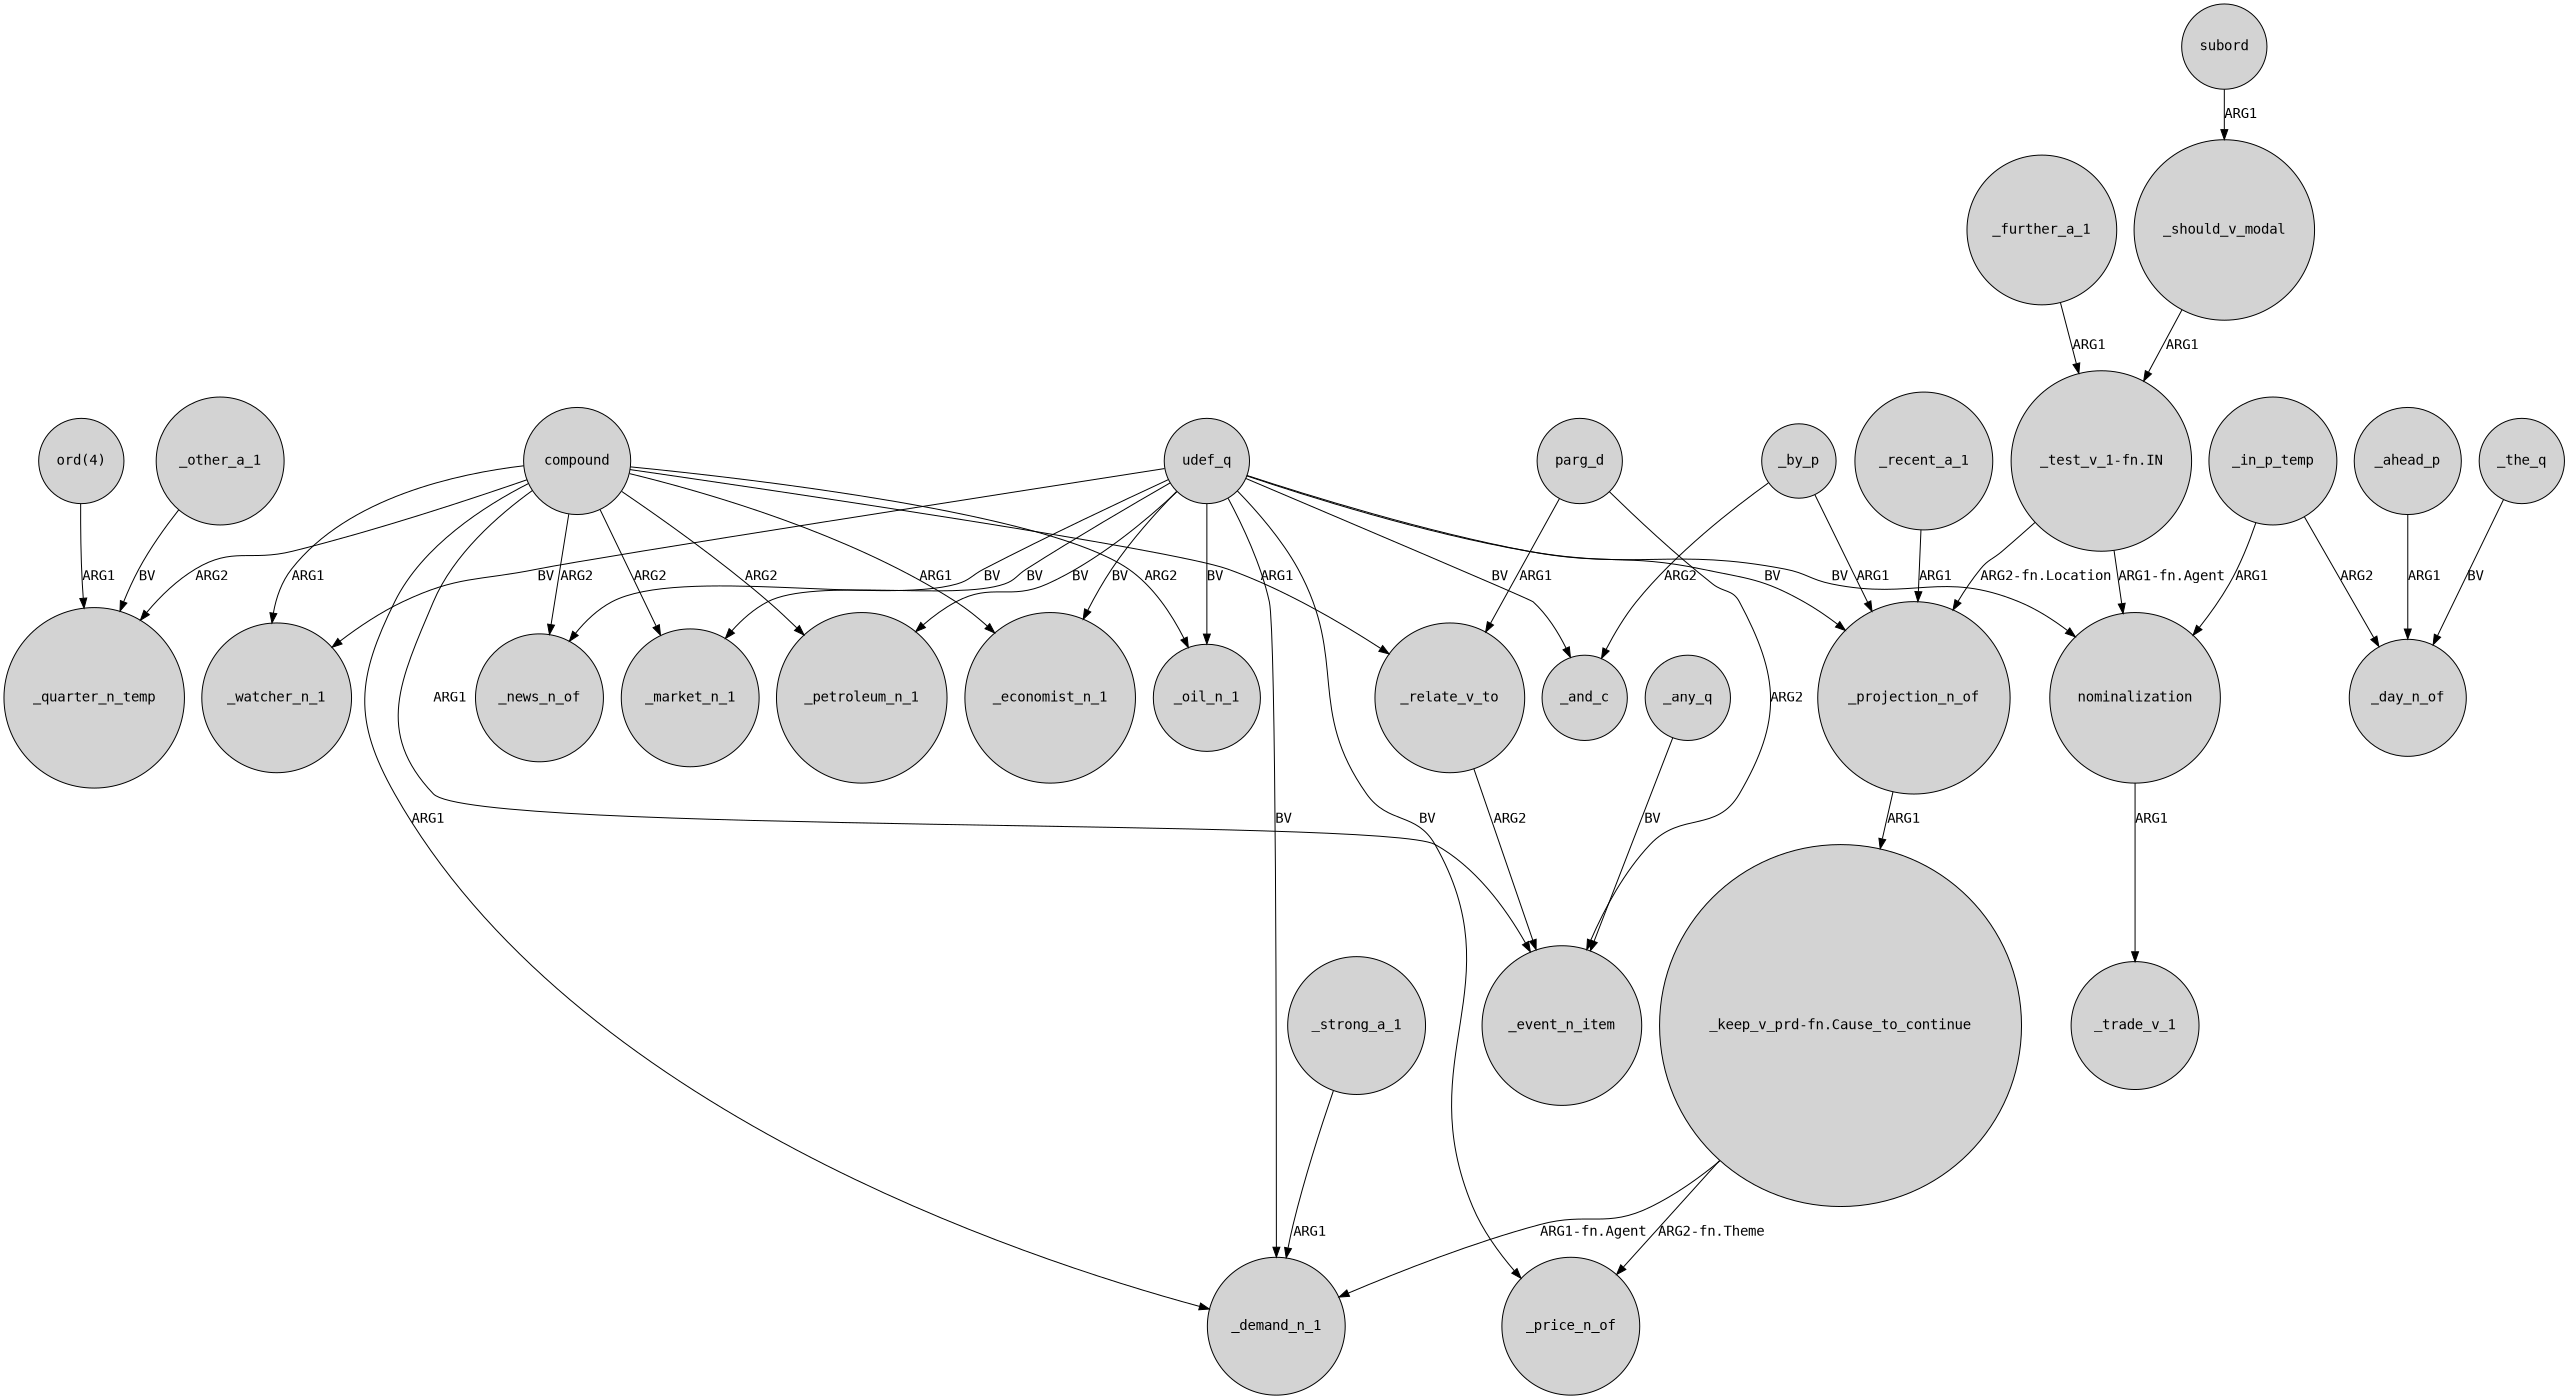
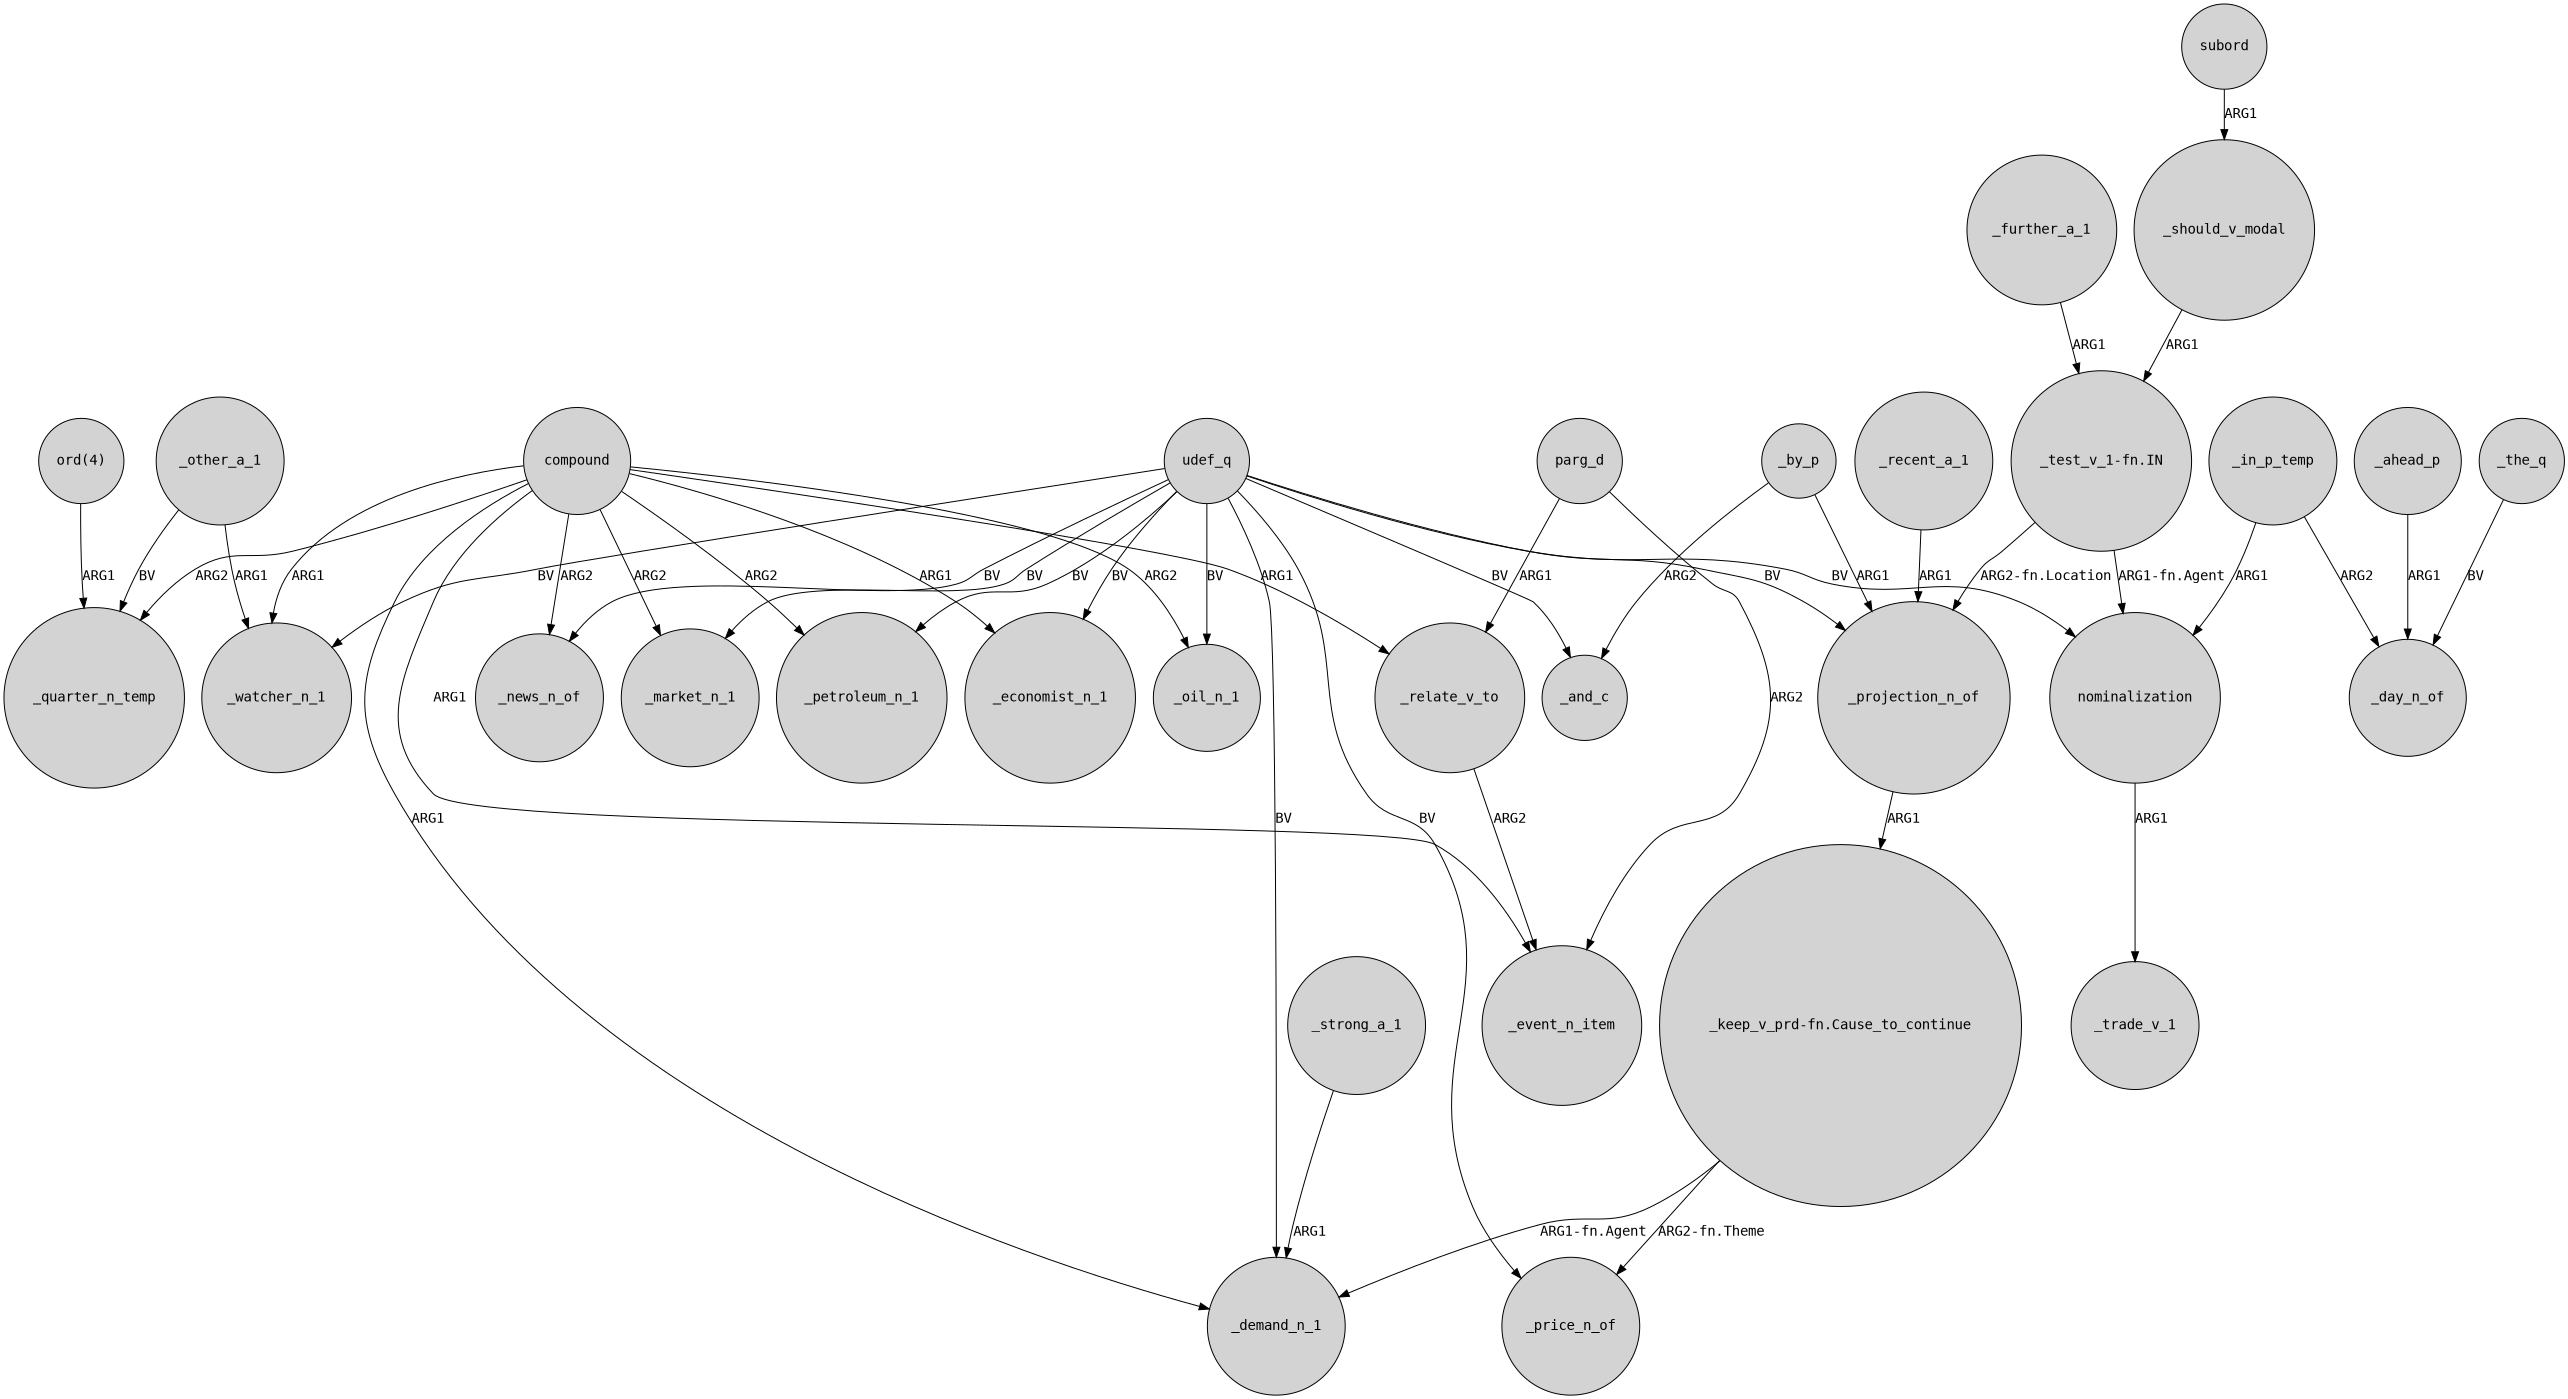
edge "_other_a_1" -> "_watcher_n_1": added, label "ARG1"
node "_any_q": removed
